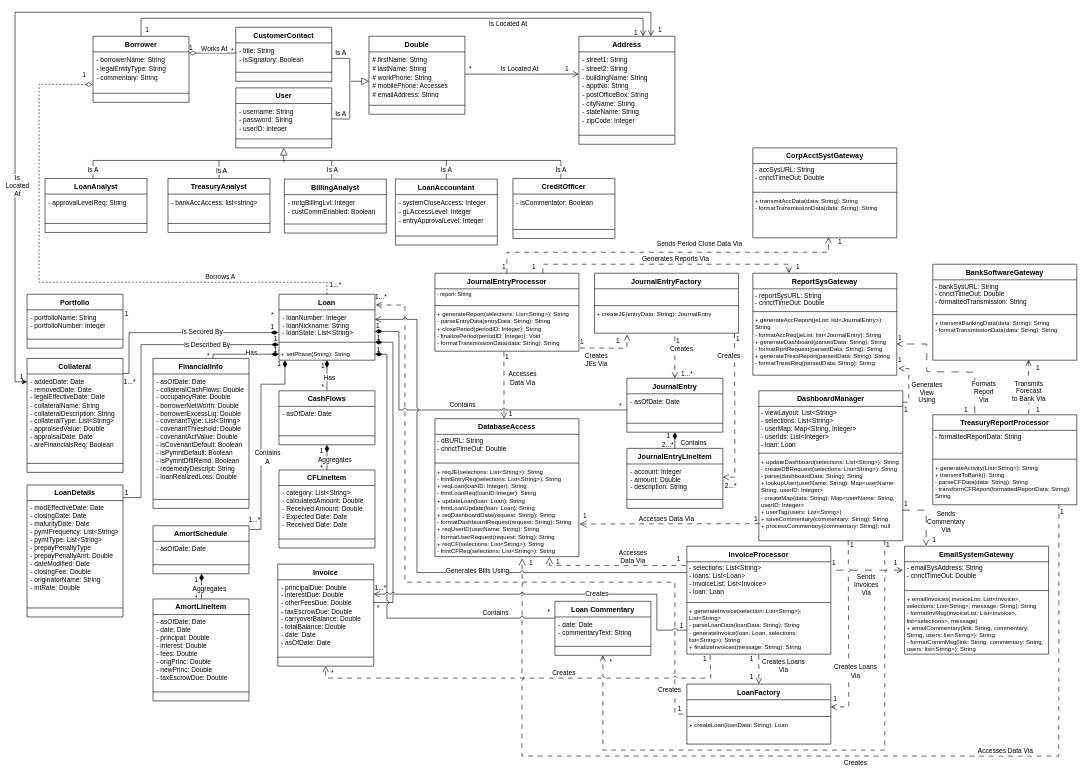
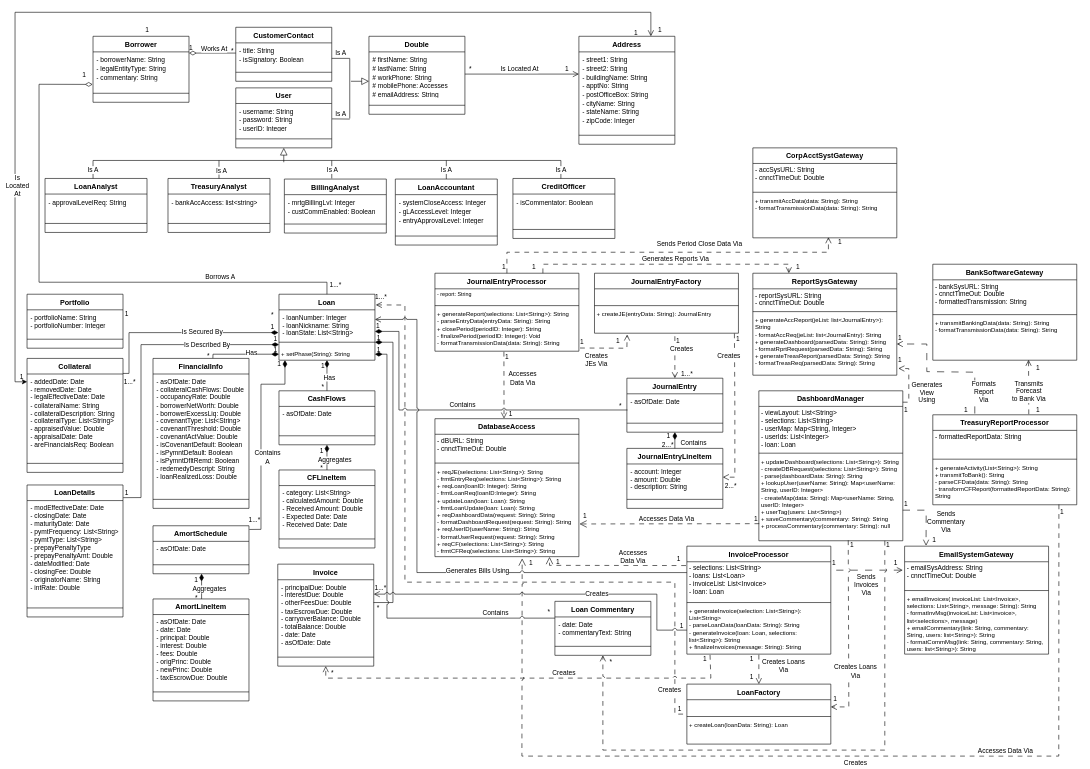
edge "Borrower" -> "Address": removed, label "Is Located At"
edge "Loan" -> "- borrowerName: String - legalEntityType: String - commentary: String": style dashed -> solid
